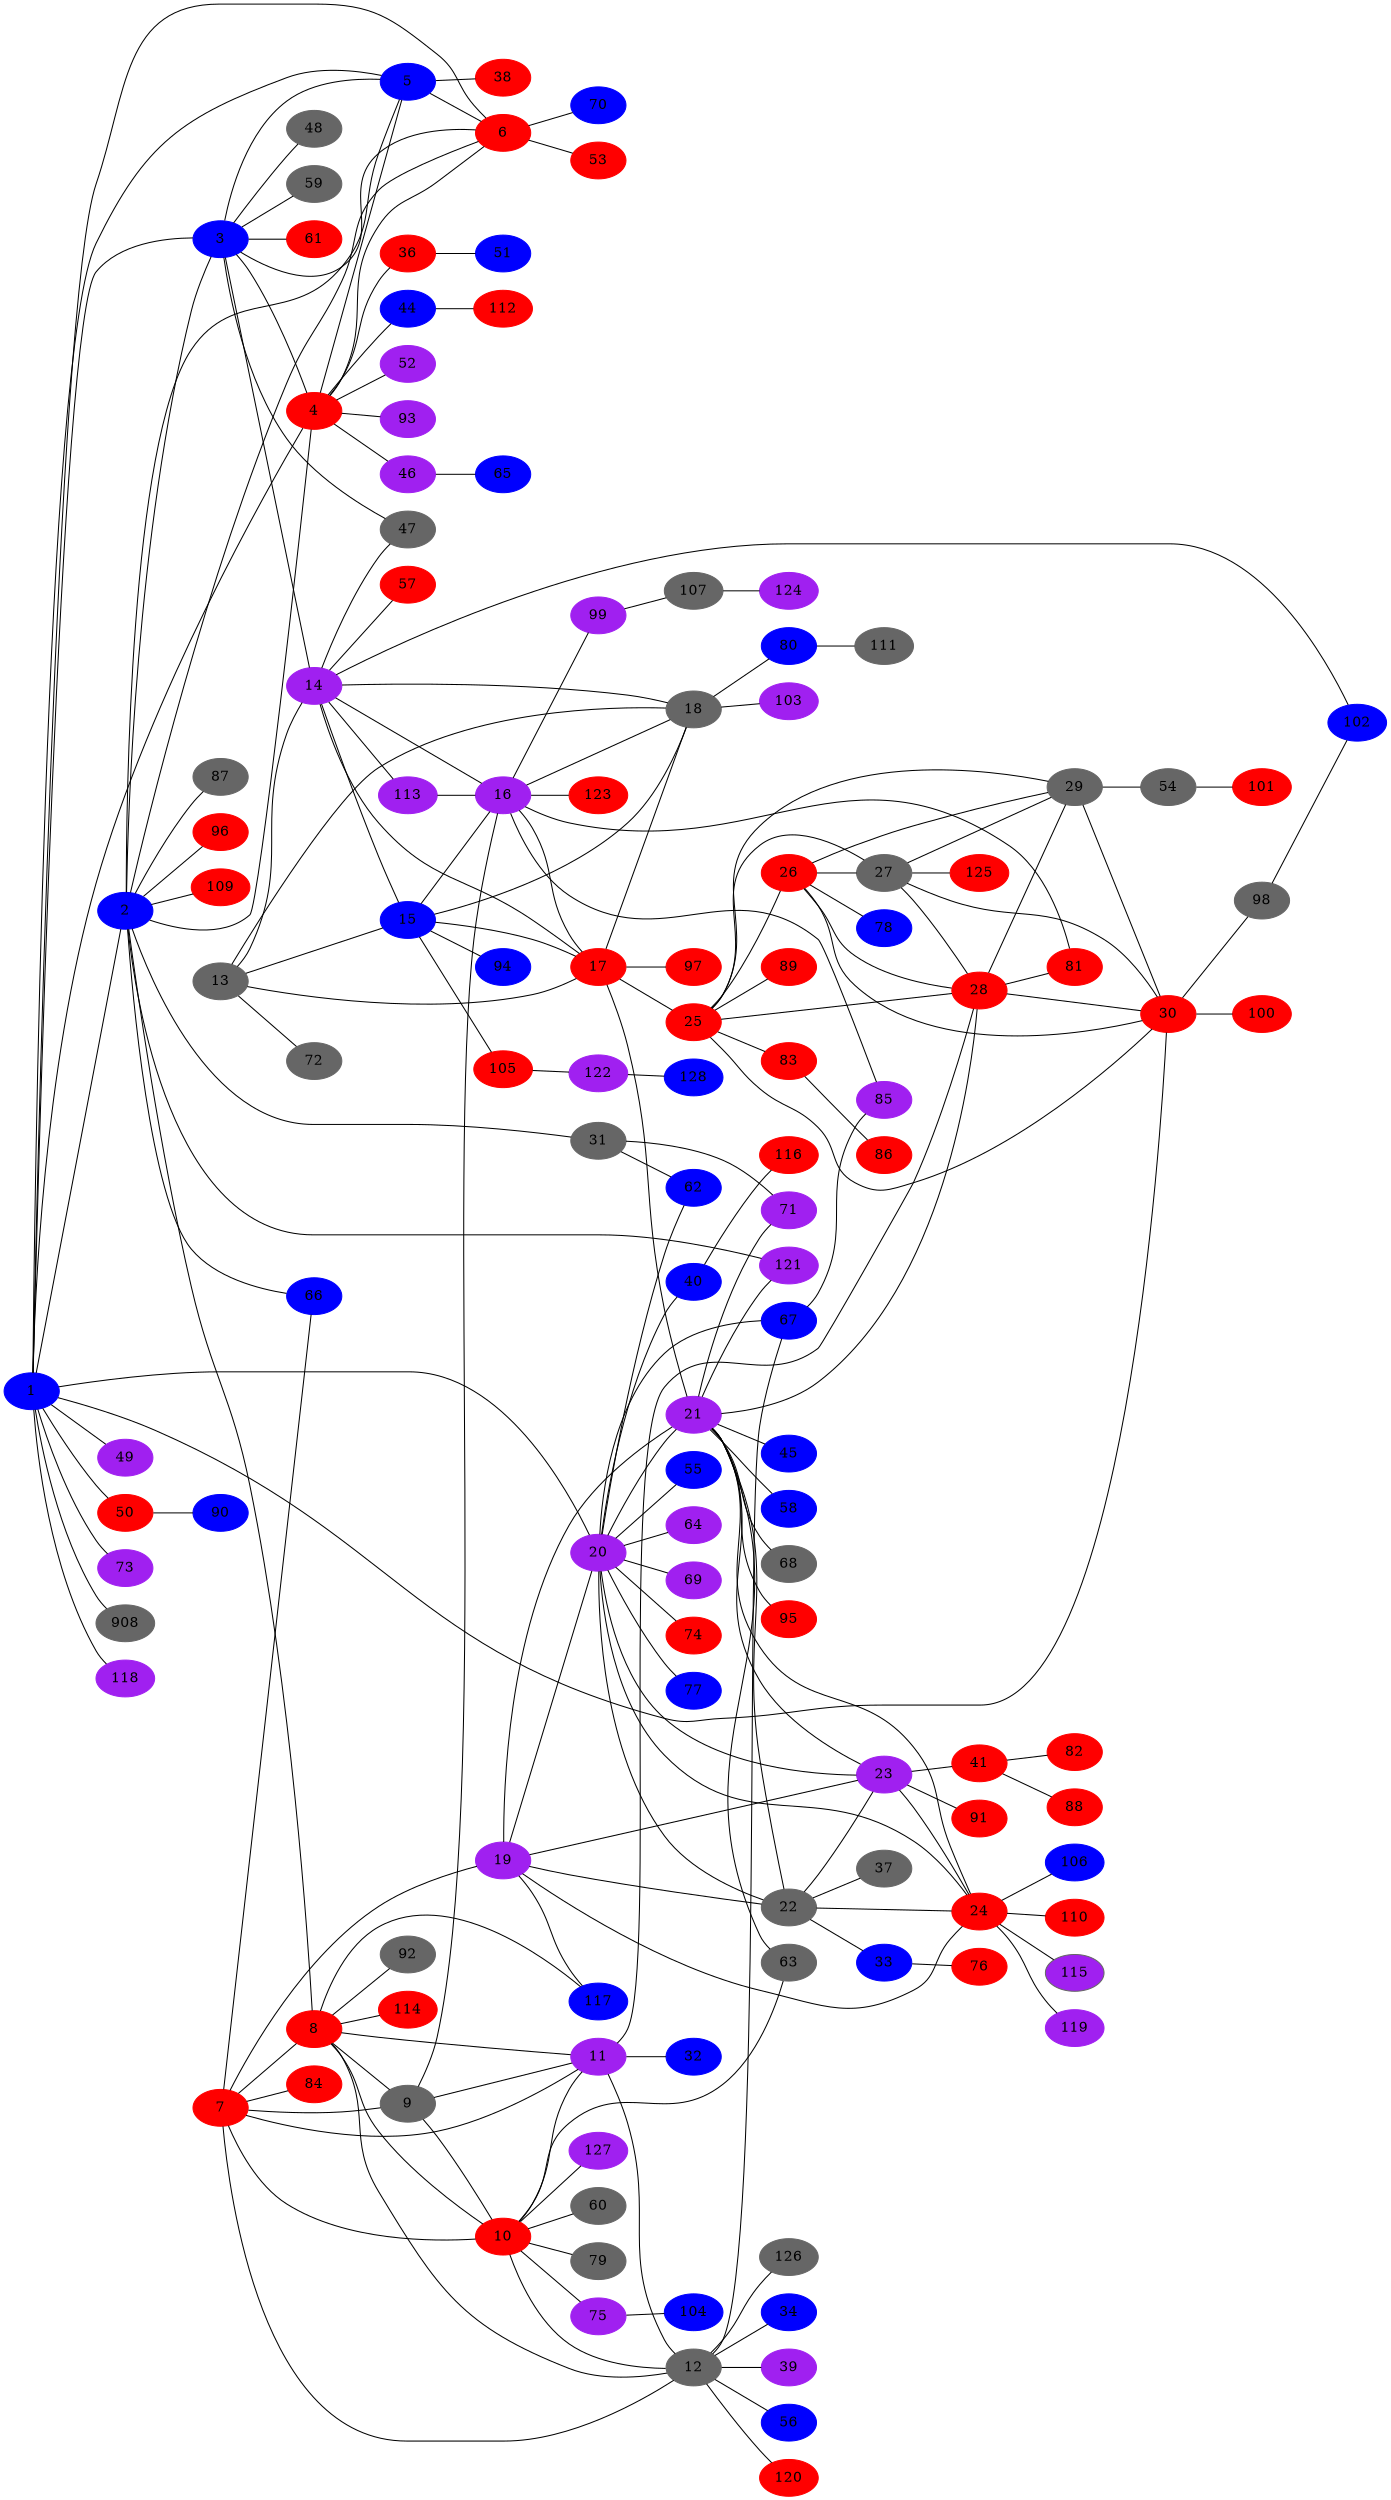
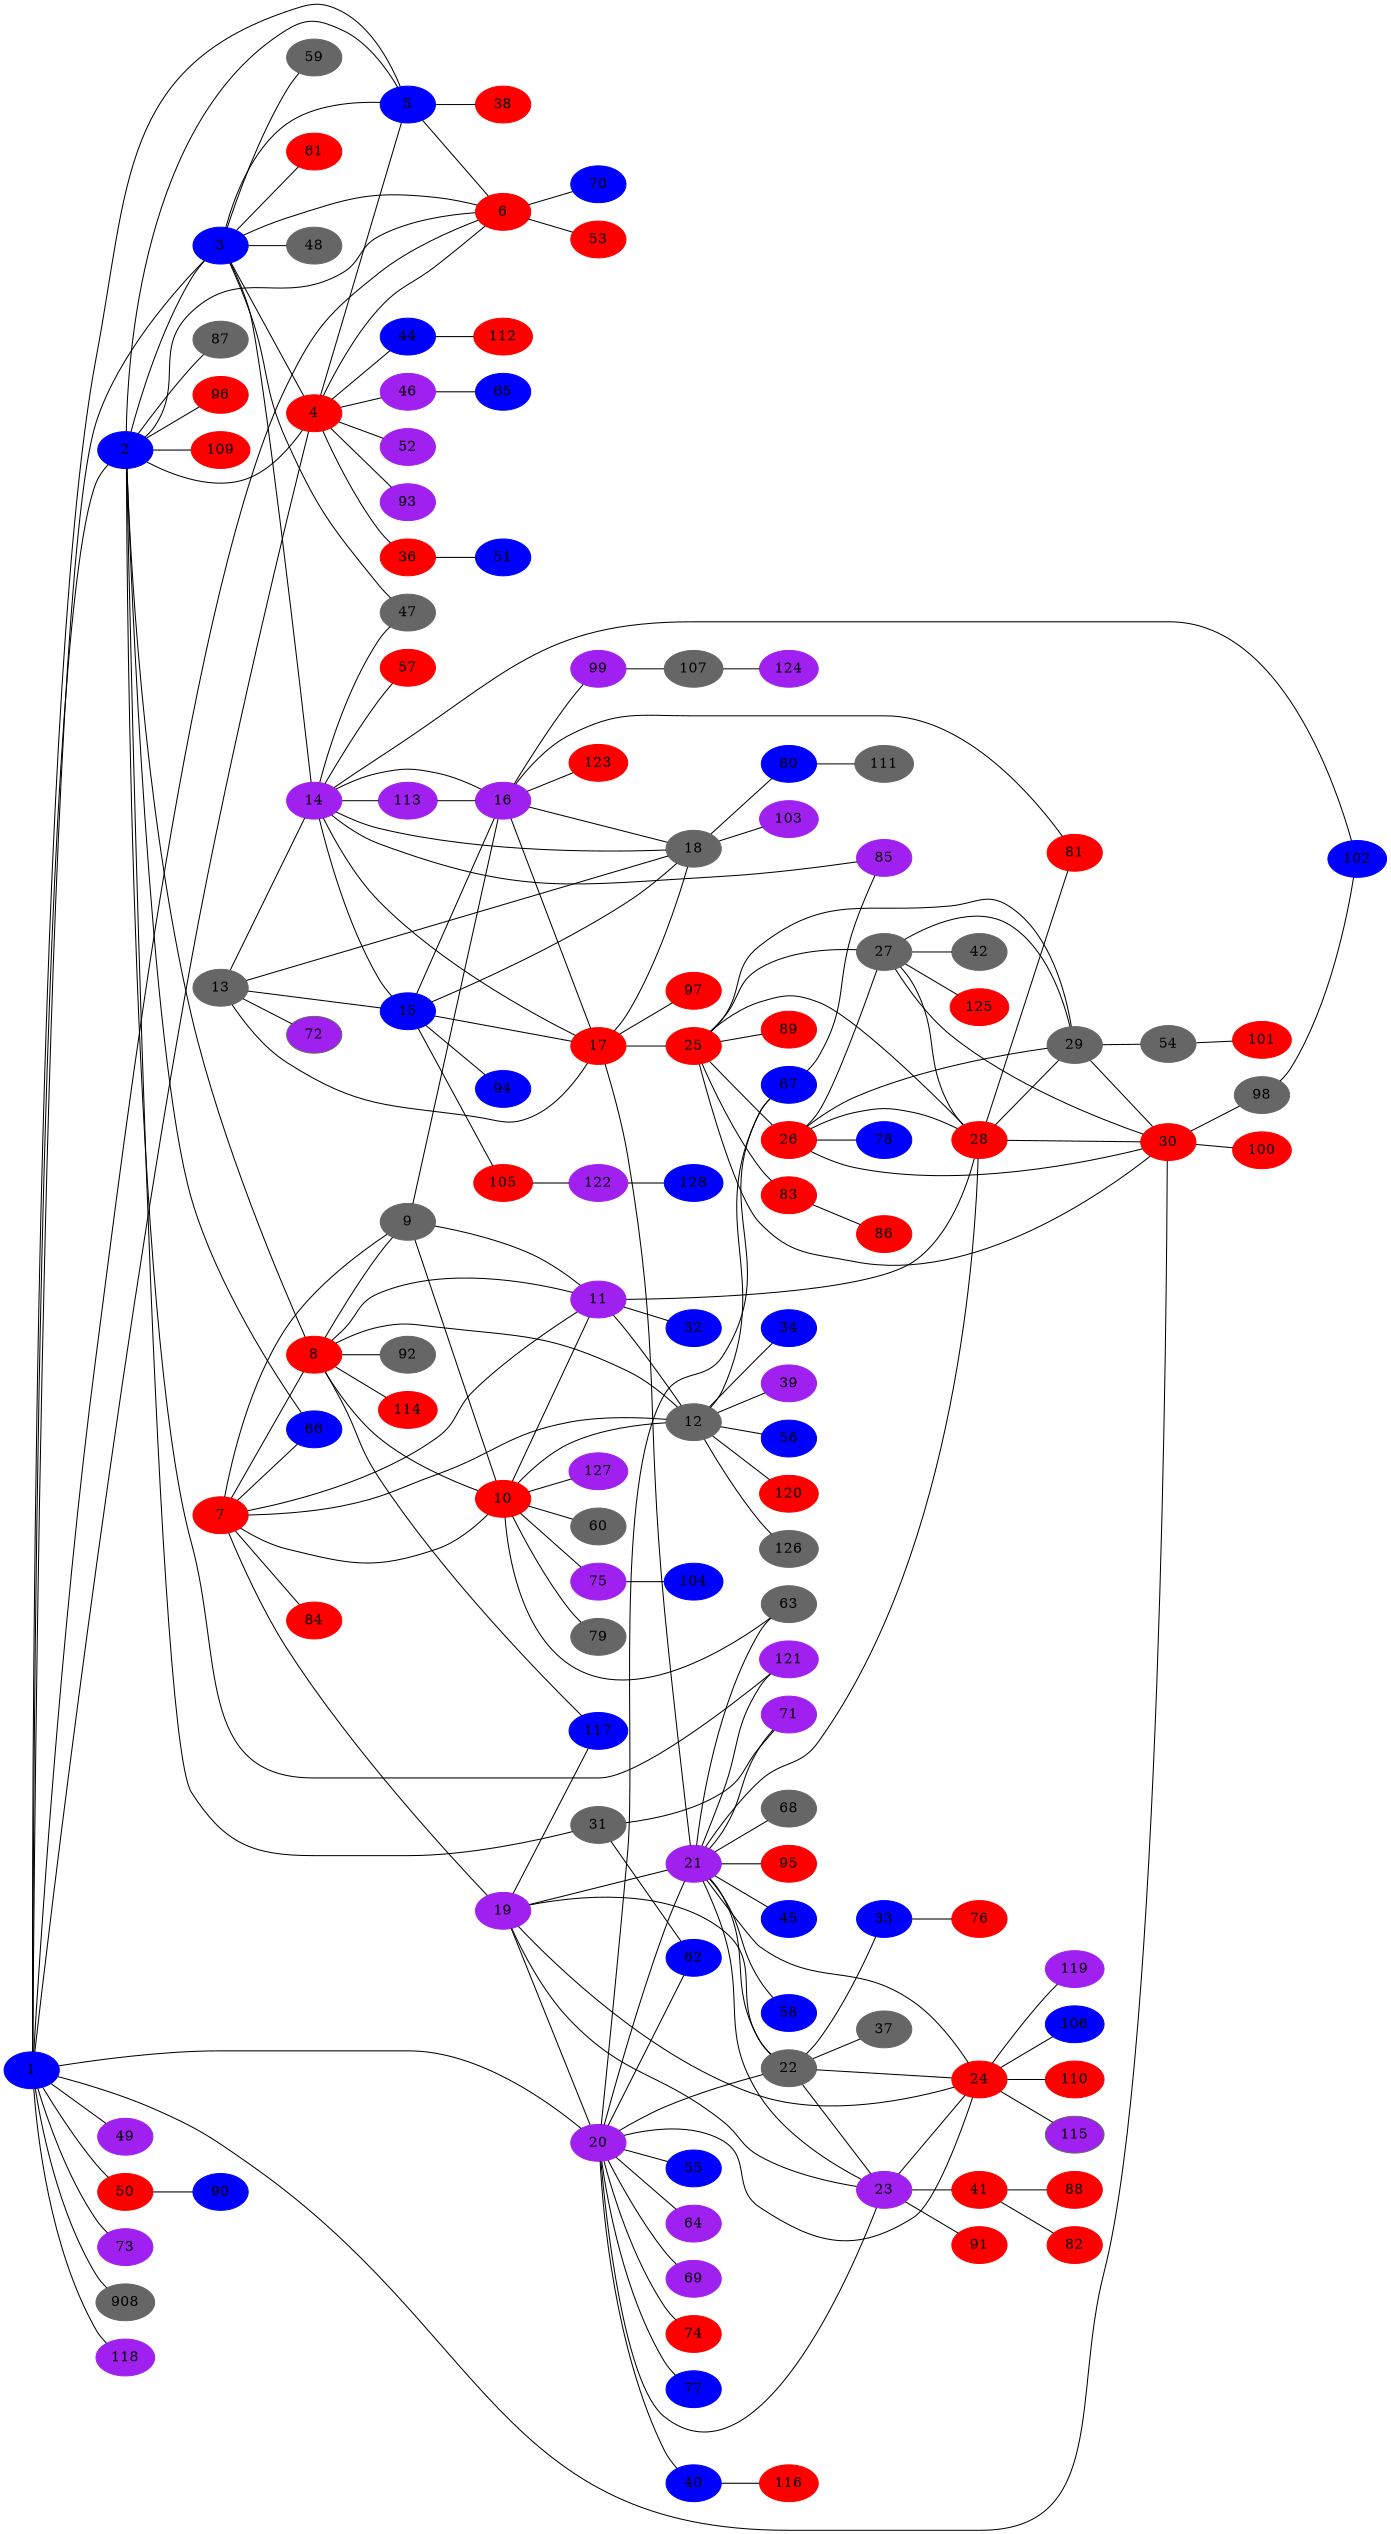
edge "16" -- "85": now "14" -- "85"
node "42": added
node "72": fillcolor gray40 -> purple
